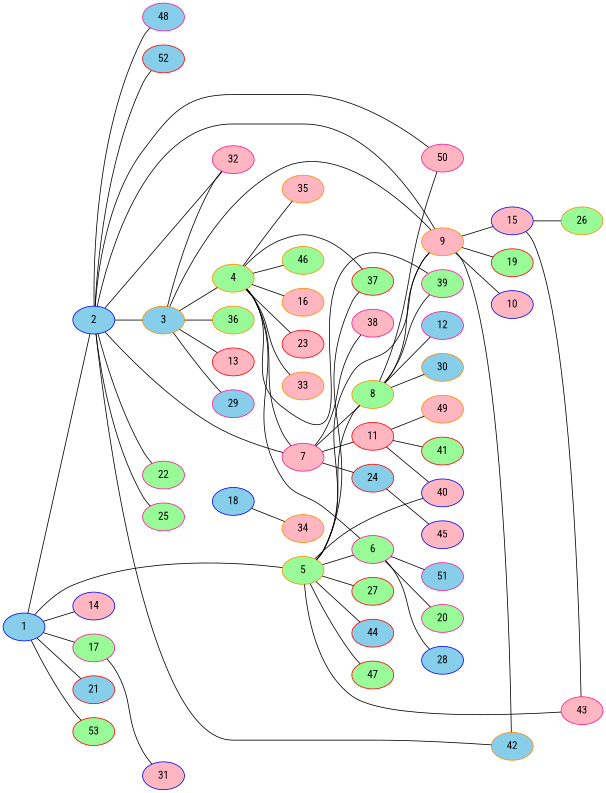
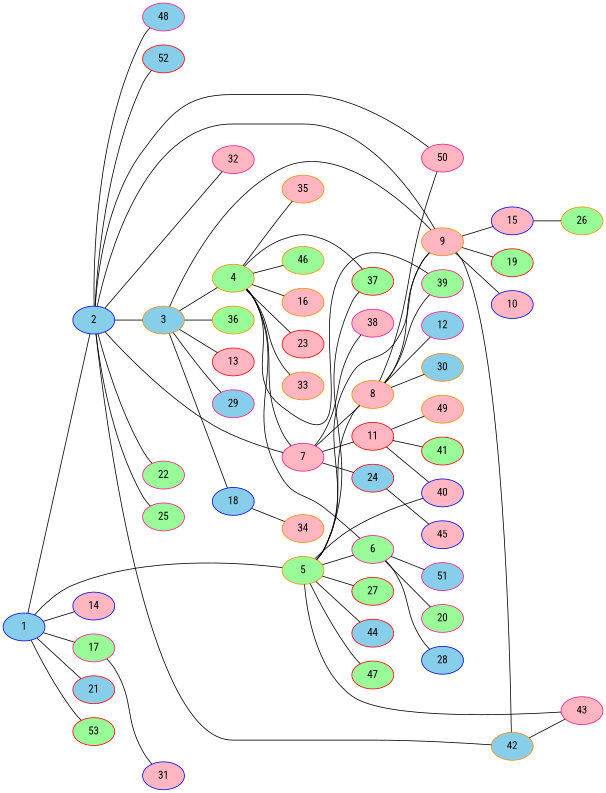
edge "32" -- "3": now "18" -- "3"
node "8": fillcolor palegreen -> lightpink
edge "15" -- "43": now "42" -- "43"
